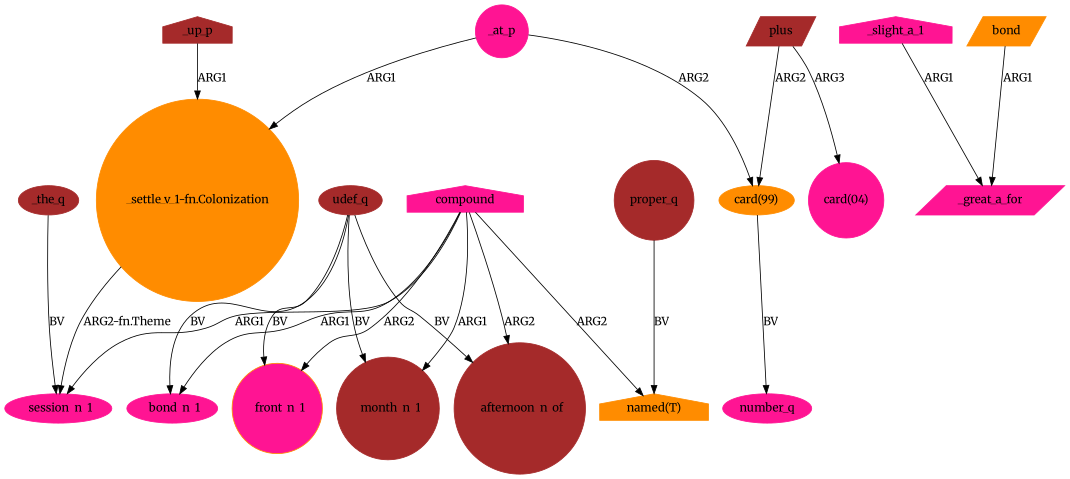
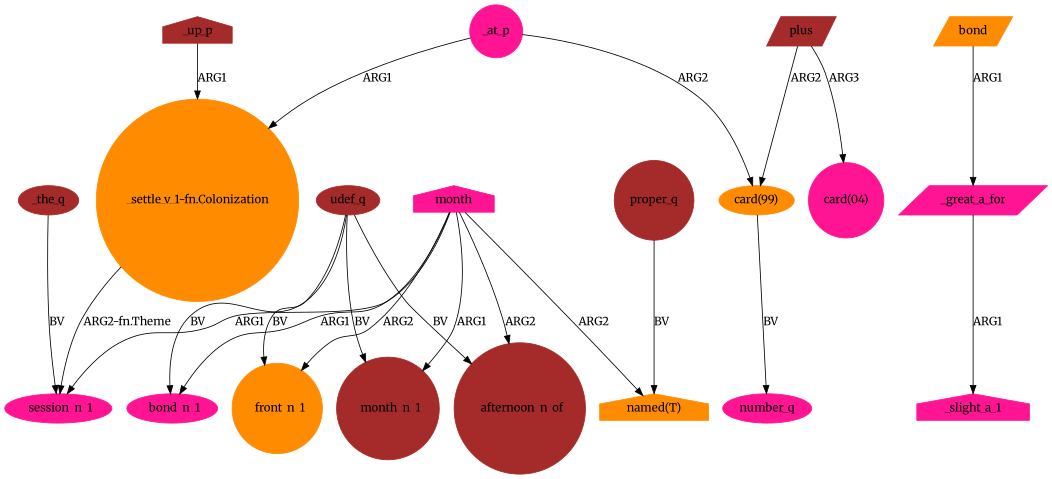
edge "_slight_a_1" -> "_great_a_for": reversed
node "compound": label "compound" -> "month"
node "_front_n_1": fillcolor deeppink -> darkorange
